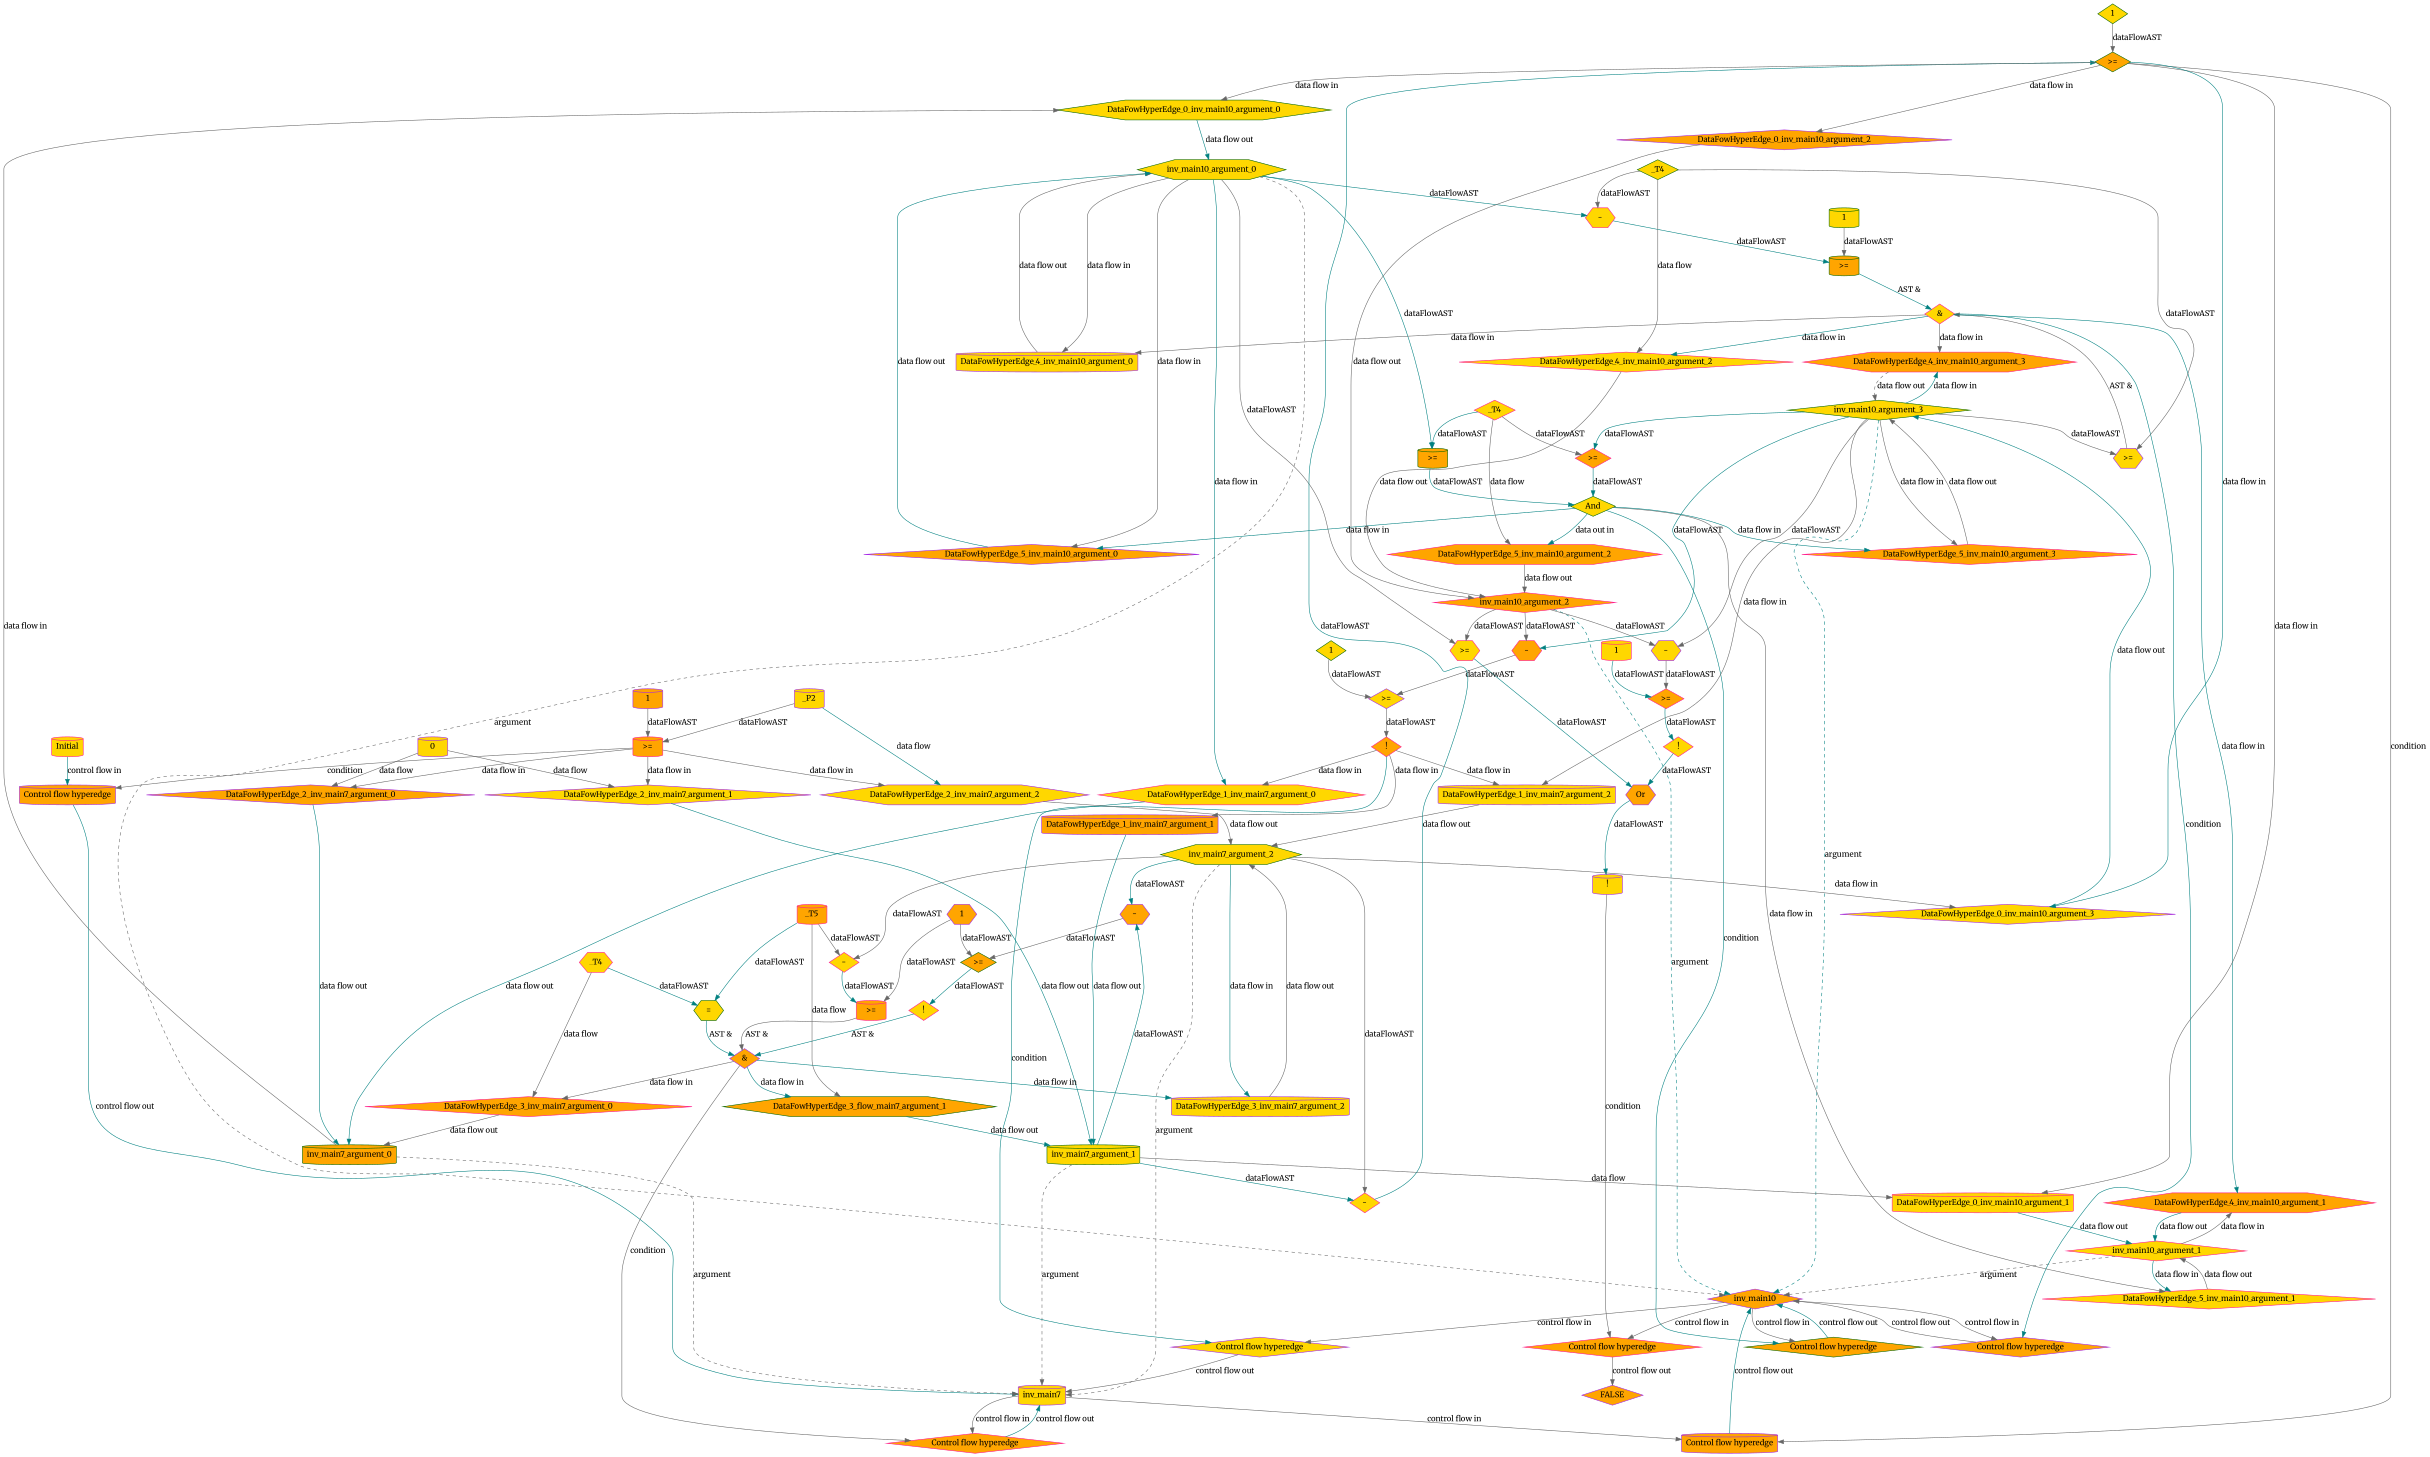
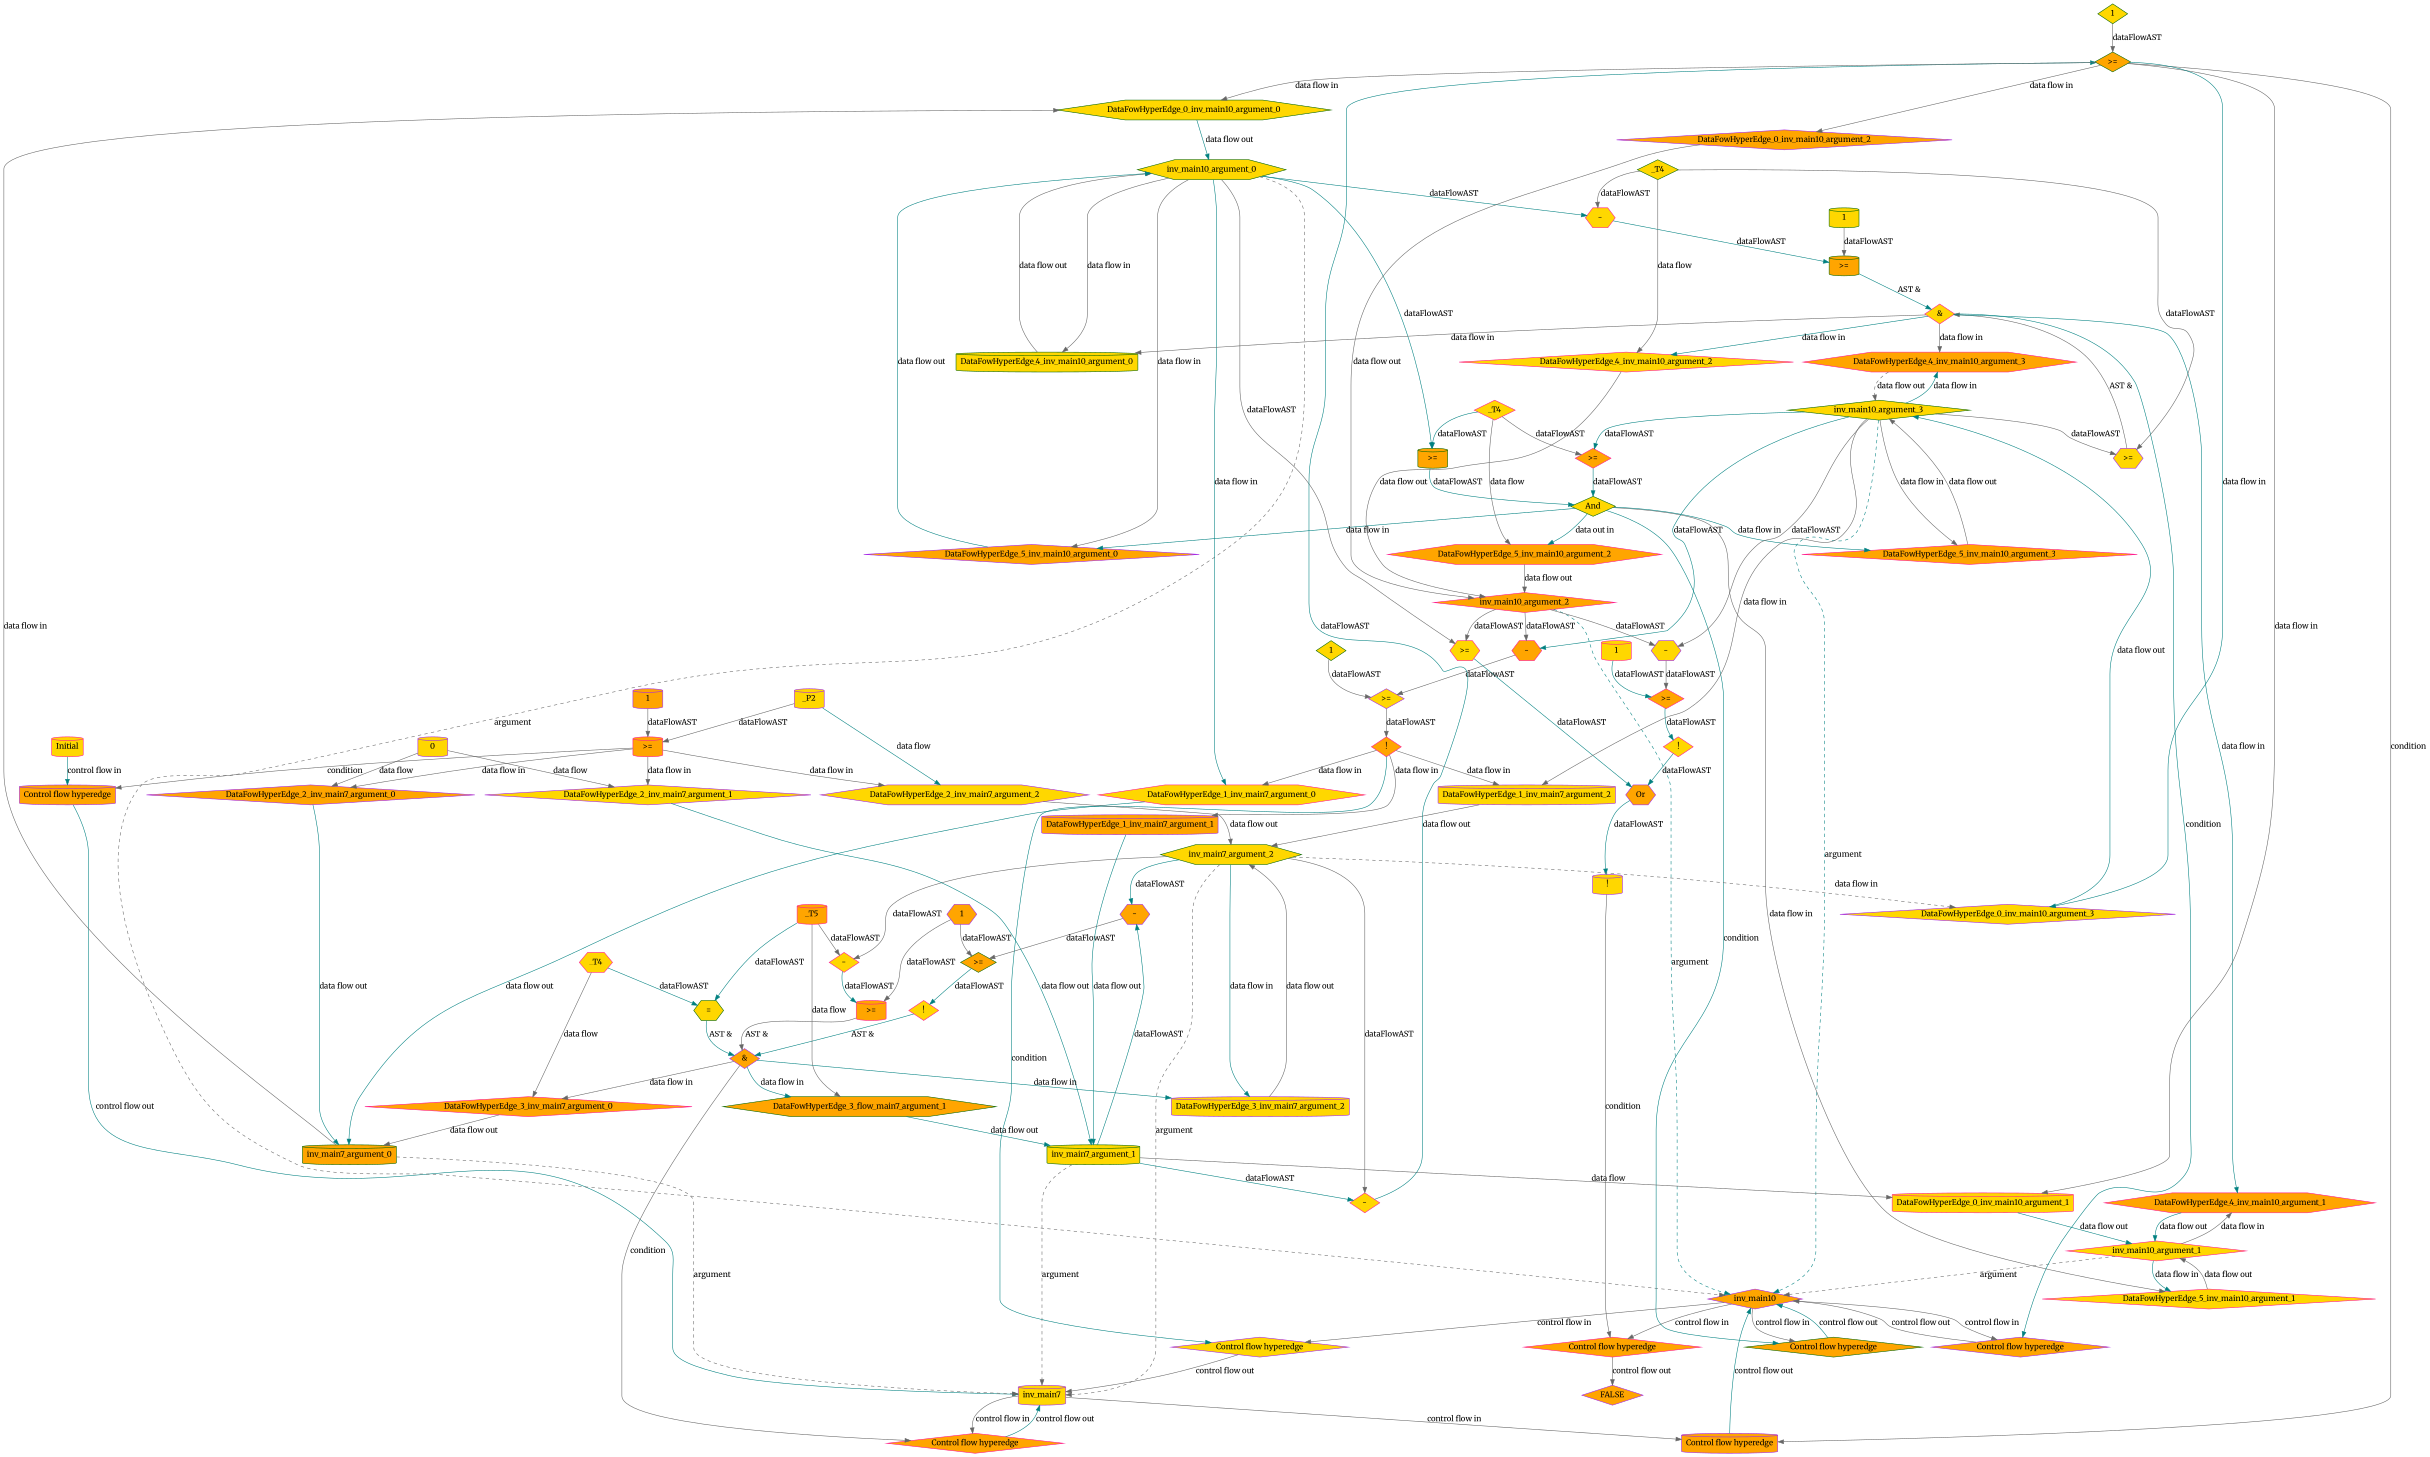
node "DataFowHyperEdge_4_inv_main10_argument_0": color purple -> darkgreen
edge "inv_main7_argument_2" -> "DataFowHyperEdge_0_inv_main10_argument_3": style solid -> dashed
